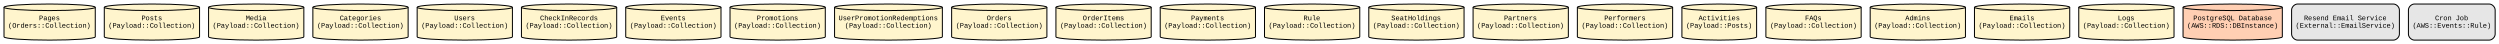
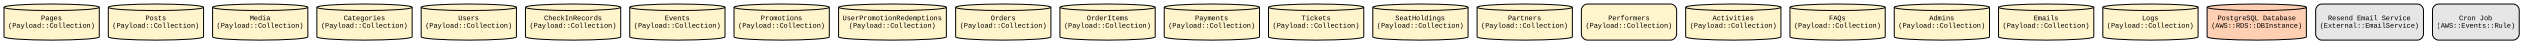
node "Pages (Orders::Collection)": label "Pages (Orders::Collection)" -> "Pages (Payload::Collection)"
node "Rule (Payload::Collection)": label "Rule (Payload::Collection)" -> "Tickets (Payload::Collection)"
node "Performers (Payload::Collection)": shape cylinder -> box
node "Activities (Payload::Posts)": label "Activities (Payload::Posts)" -> "Activities (Payload::Collection)"
